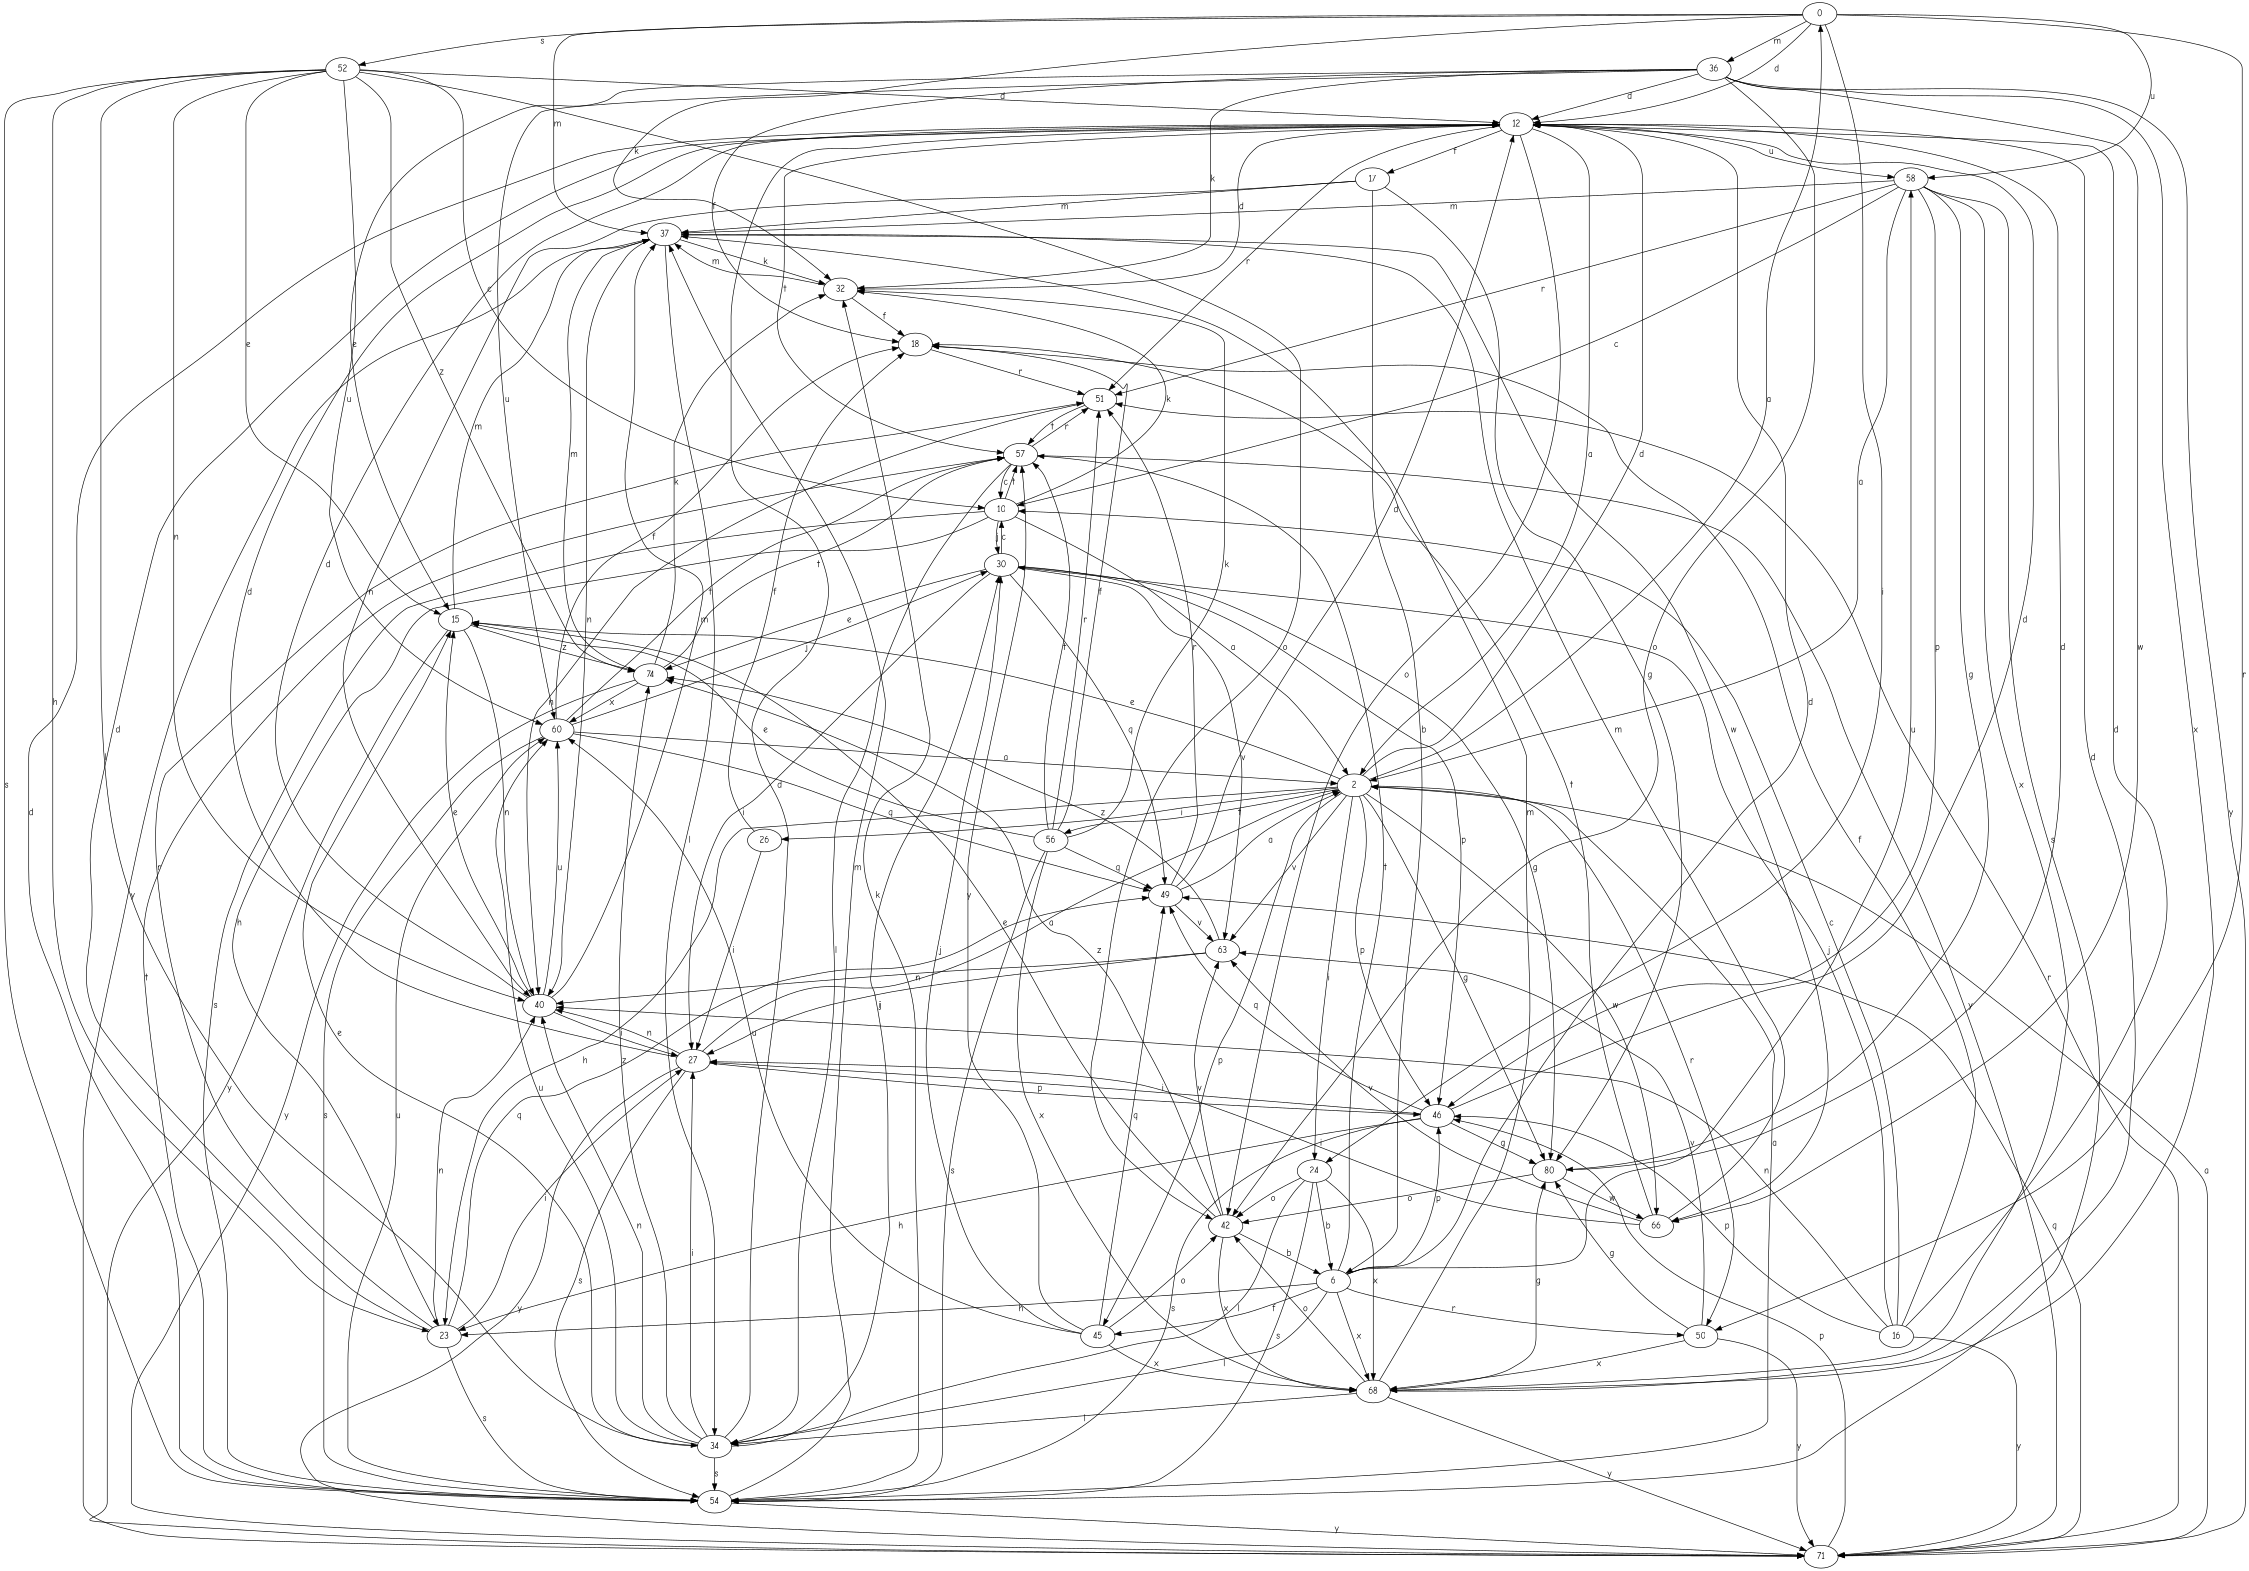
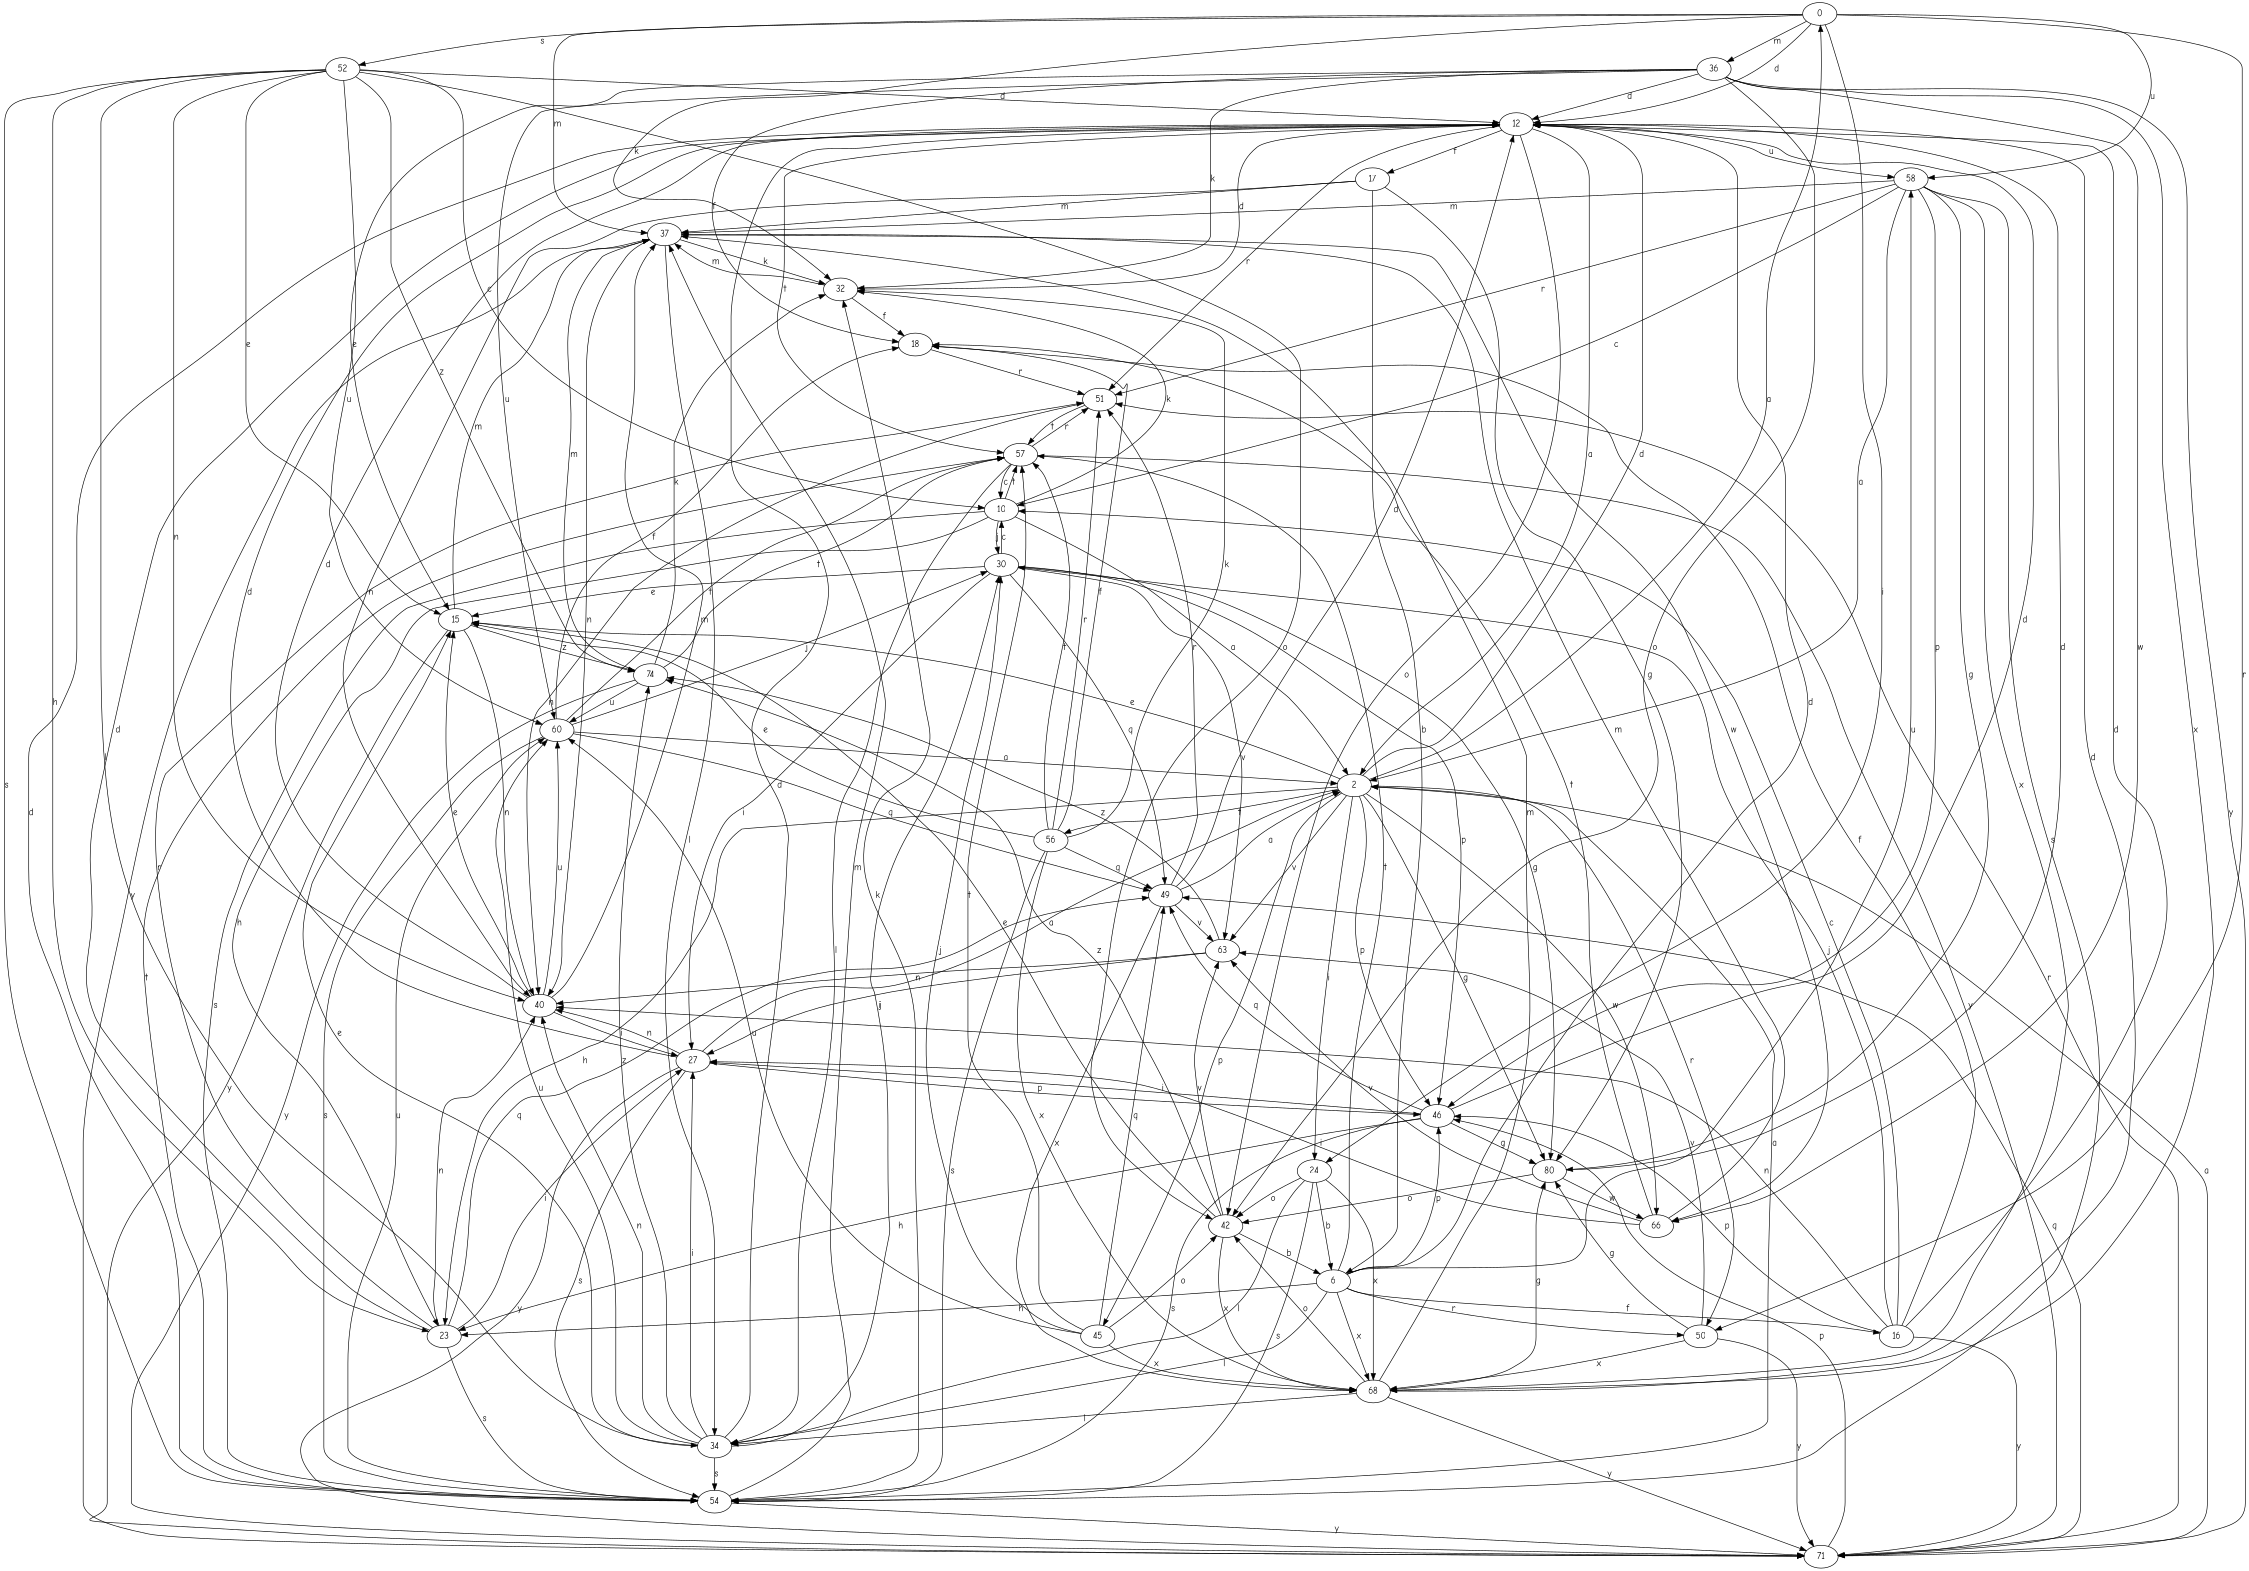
edge "30" -> "74": now "30" -> "15"
edge "74" -> "60": label "x" -> "u"
node "26": removed
edge "45" -> "57": label "y" -> "t"
edge "49" -> "68": added, label "x"
edge "6" -> "45": now "6" -> "16"
